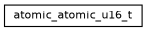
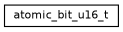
node "atomic_atomic_u16_t": label "atomic_atomic_u16_t" -> "atomic_bit_u16_t"
